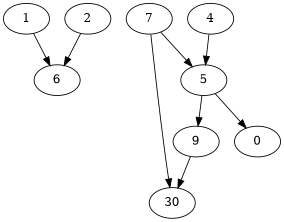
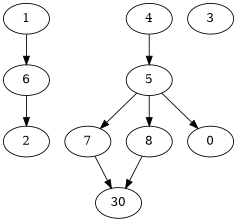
node "3": added
edge "2" -> "6": reversed
edge "7" -> "5": reversed
node "9": label "9" -> "8"
